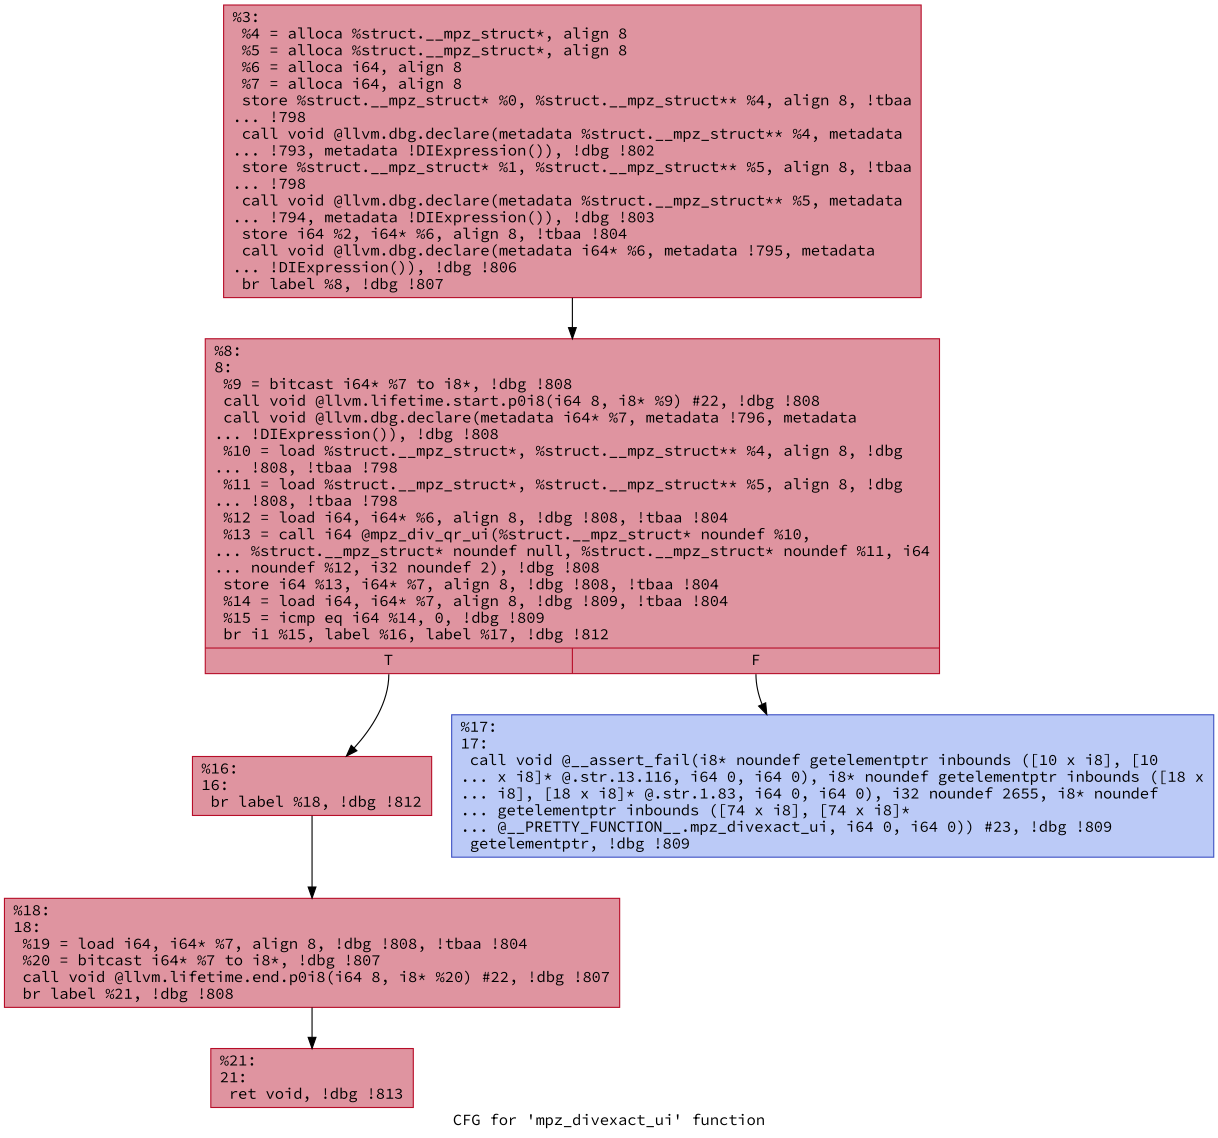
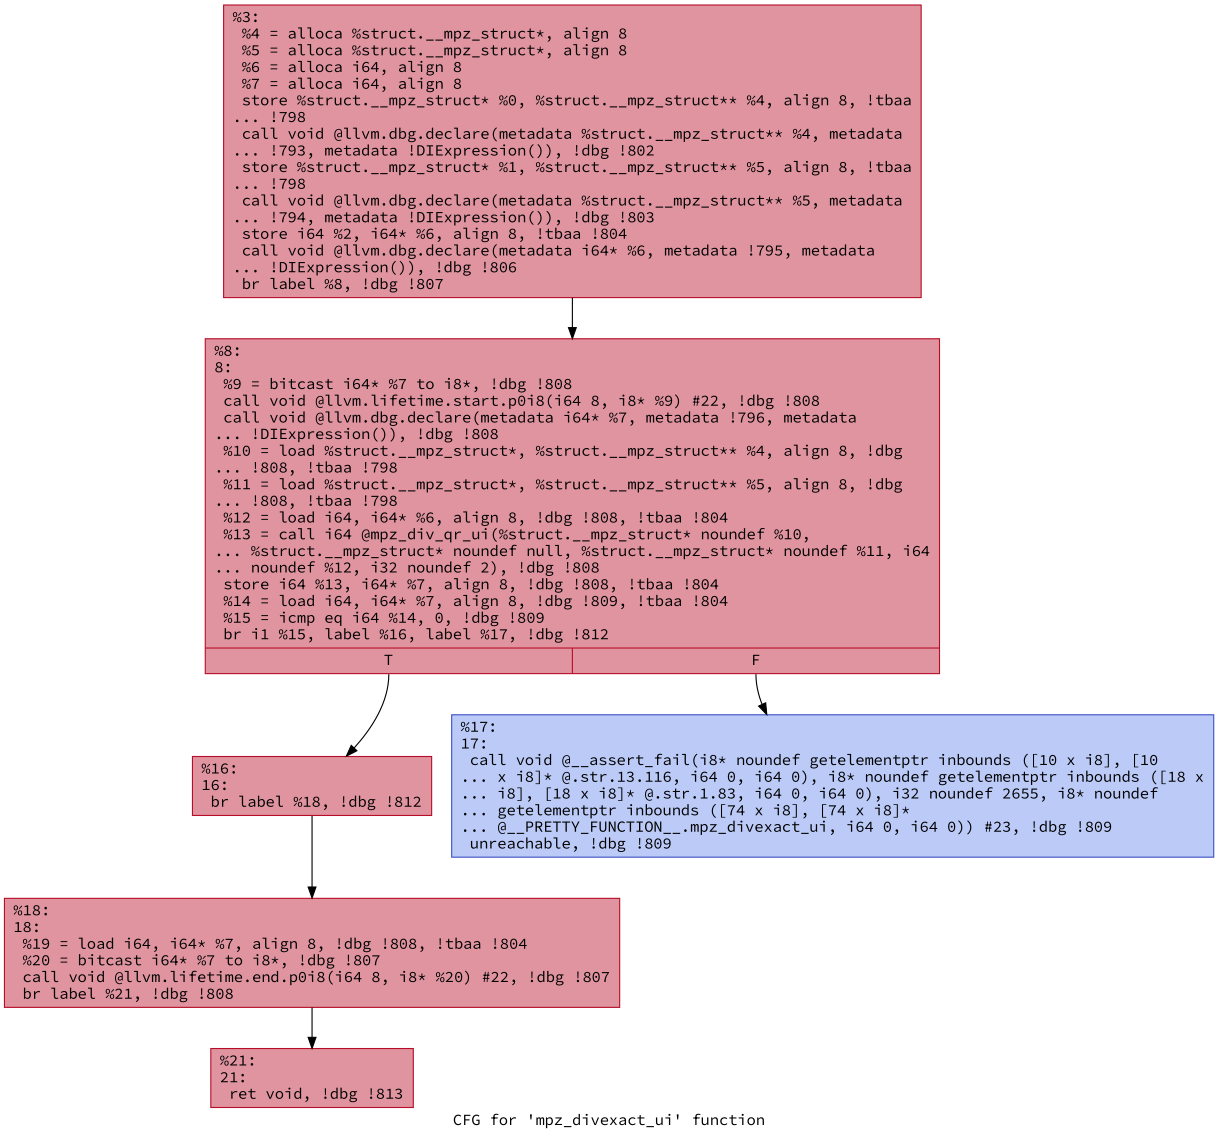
node "%17:": text "getelementptr, !dbg !809" -> "unreachable, !dbg !809"
